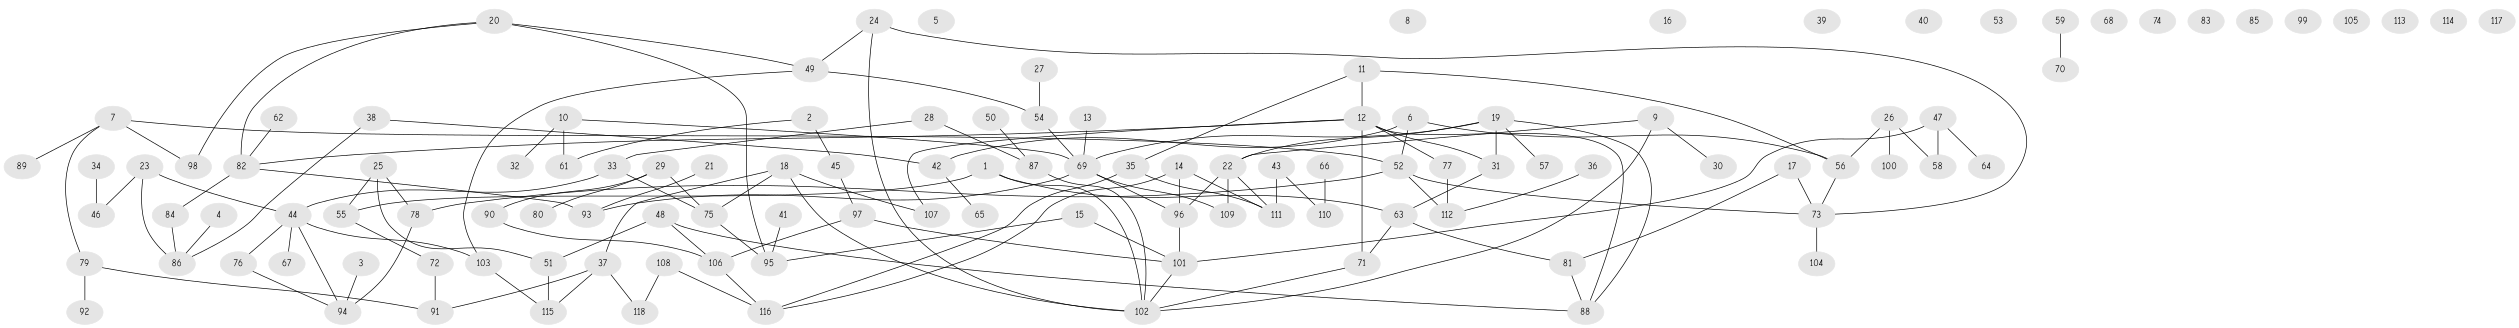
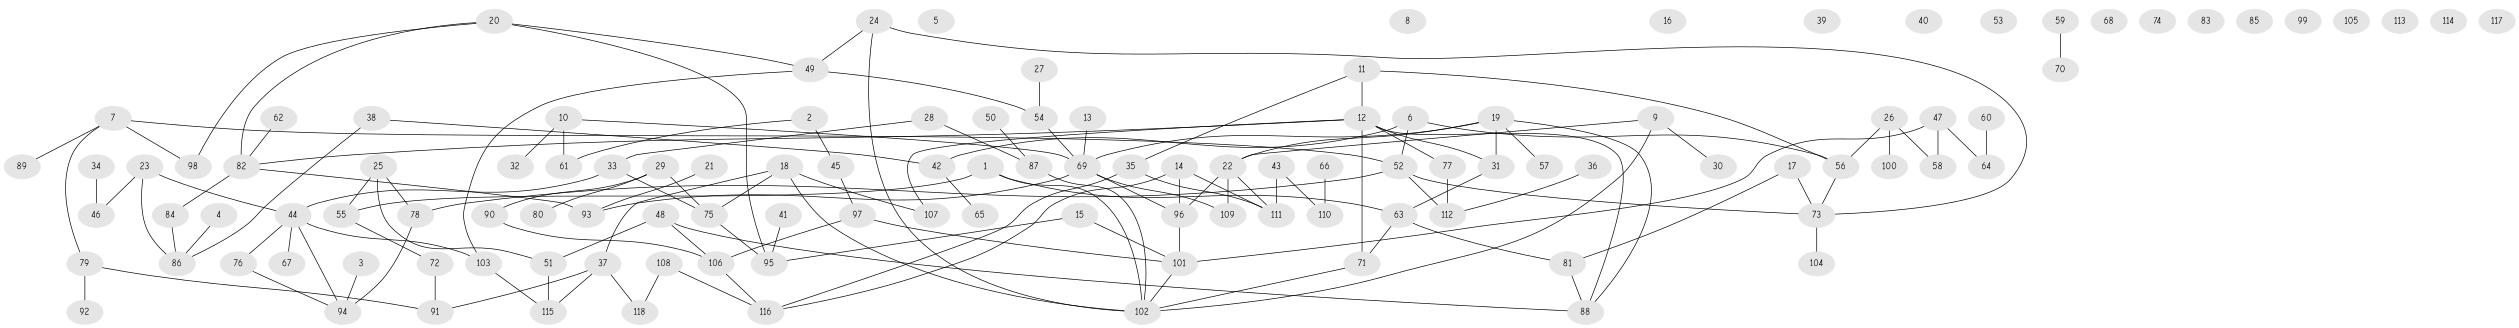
node "60": added
